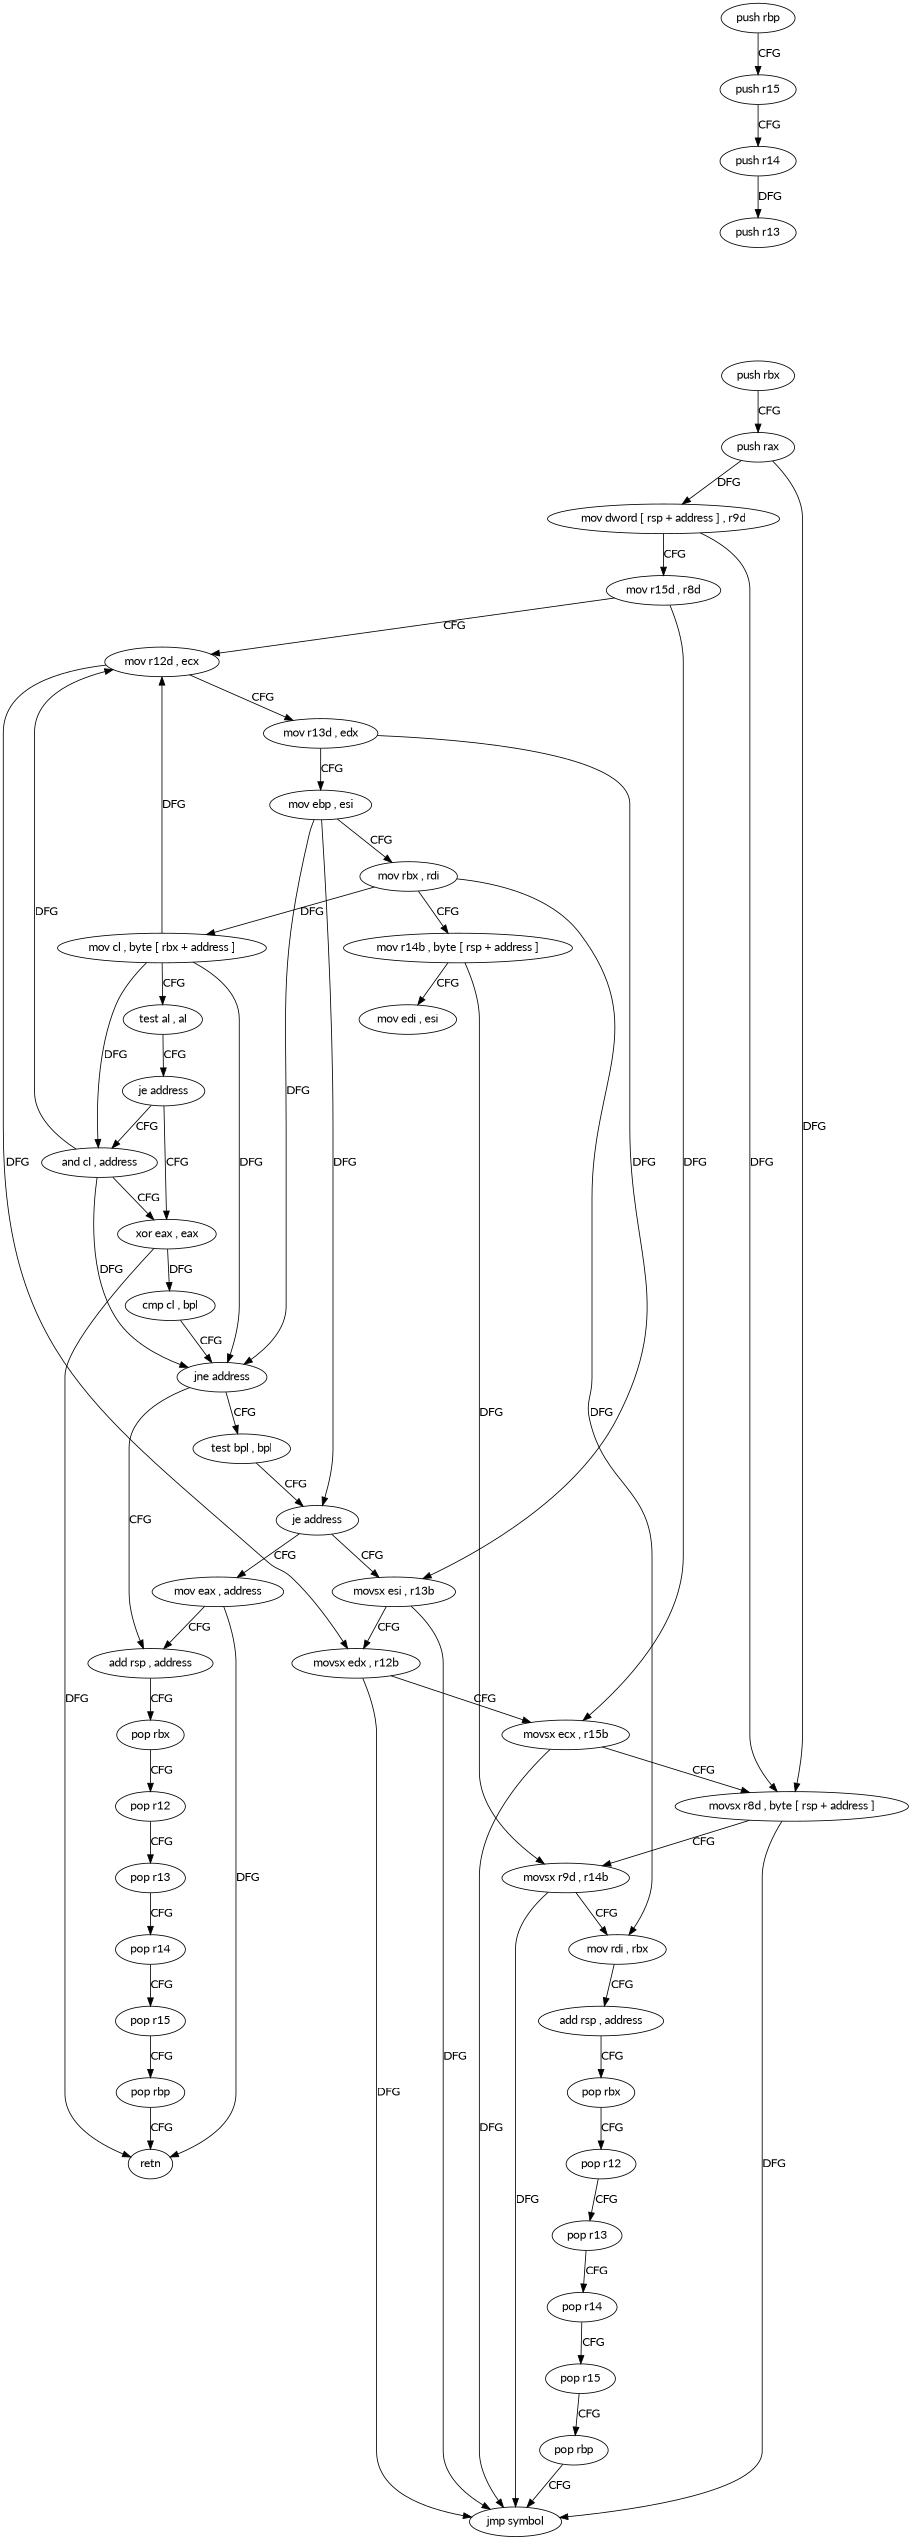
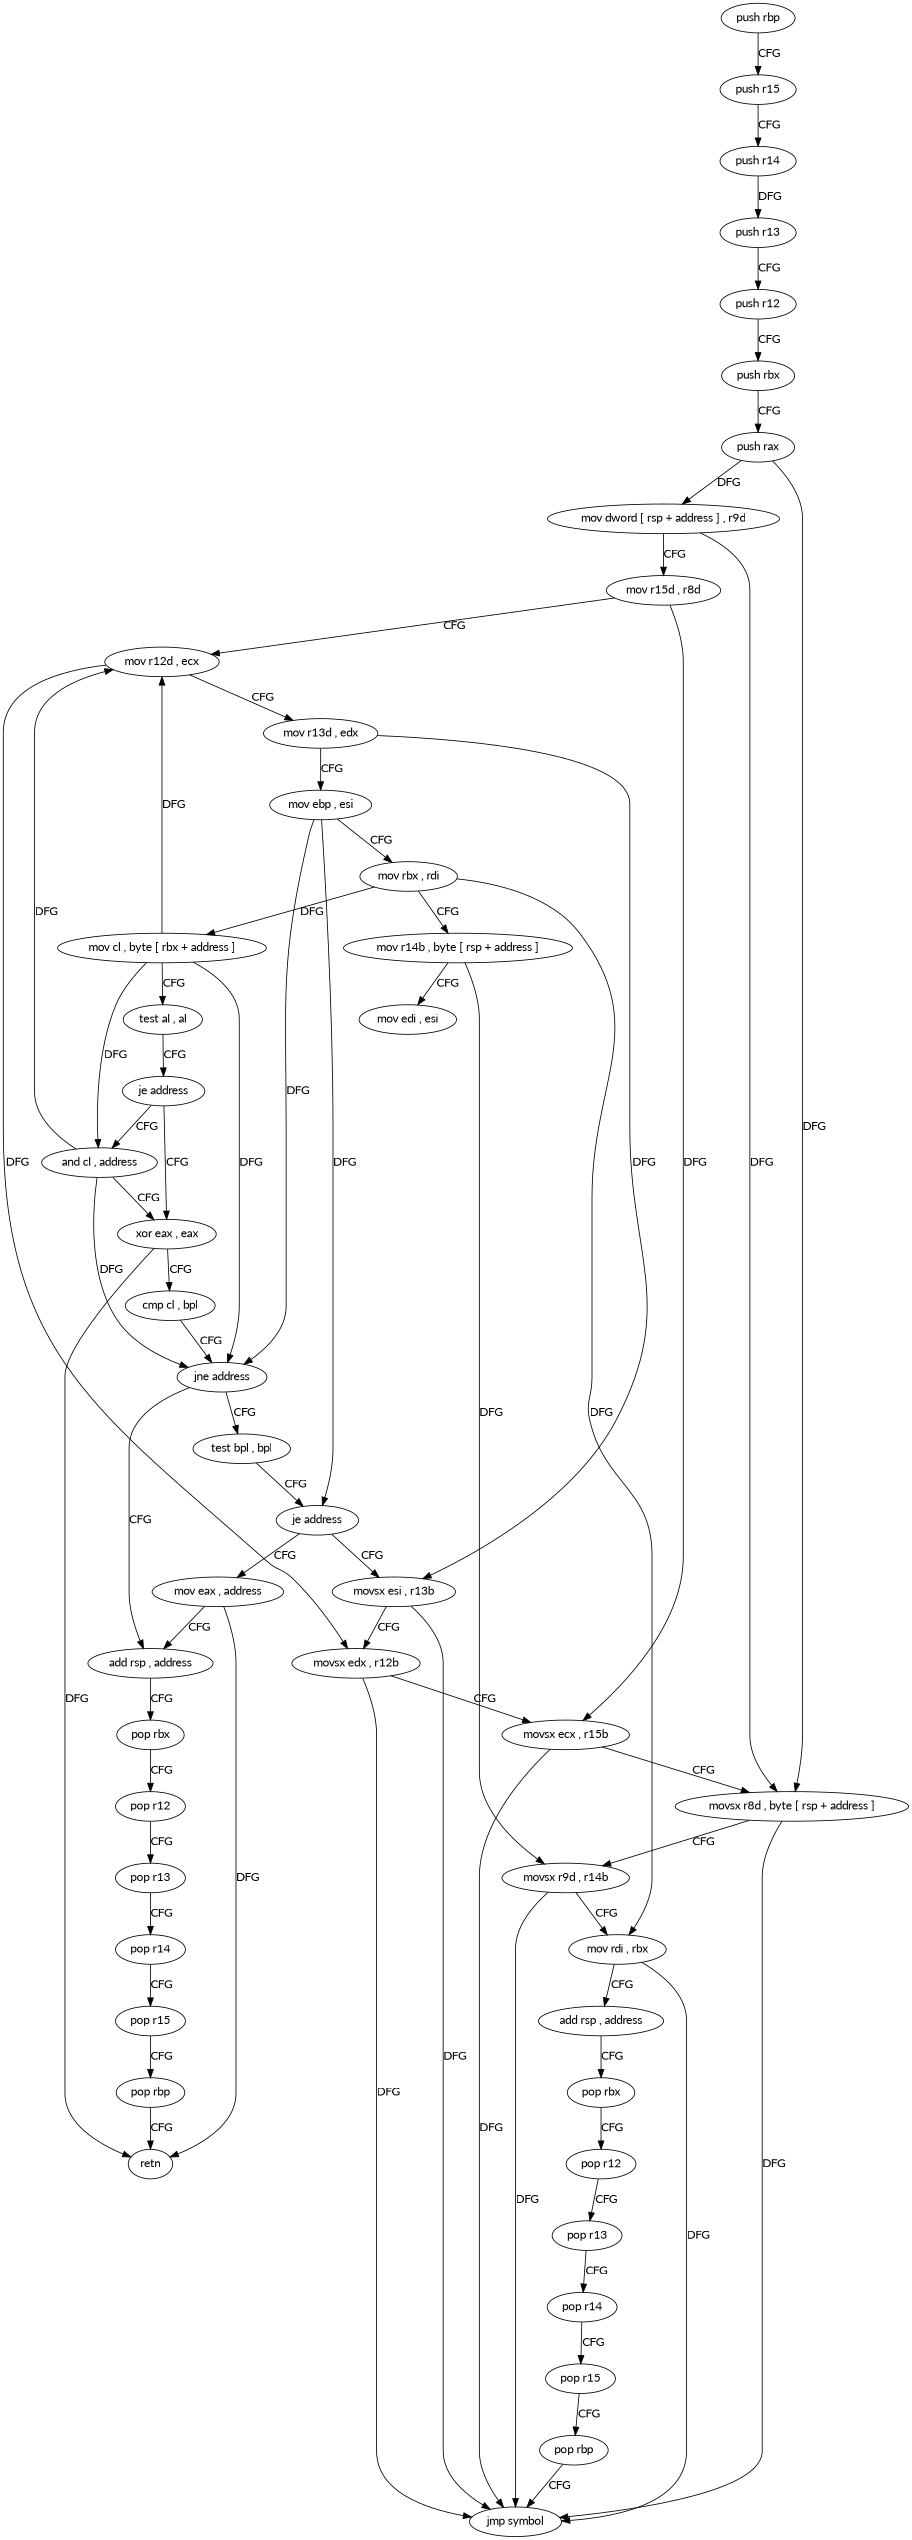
node "push r12": added
edge "xor eax , eax" -> "cmp cl , bpl": label "DFG" -> "CFG"
edge "mov rdi , rbx" -> "jmp symbol": added, label "DFG"
